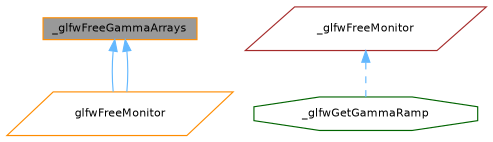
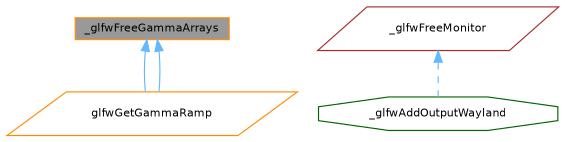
node "glfwFreeMonitor": label "glfwFreeMonitor" -> "glfwGetGammaRamp"
node "_glfwGetGammaRamp": label "_glfwGetGammaRamp" -> "_glfwAddOutputWayland"
